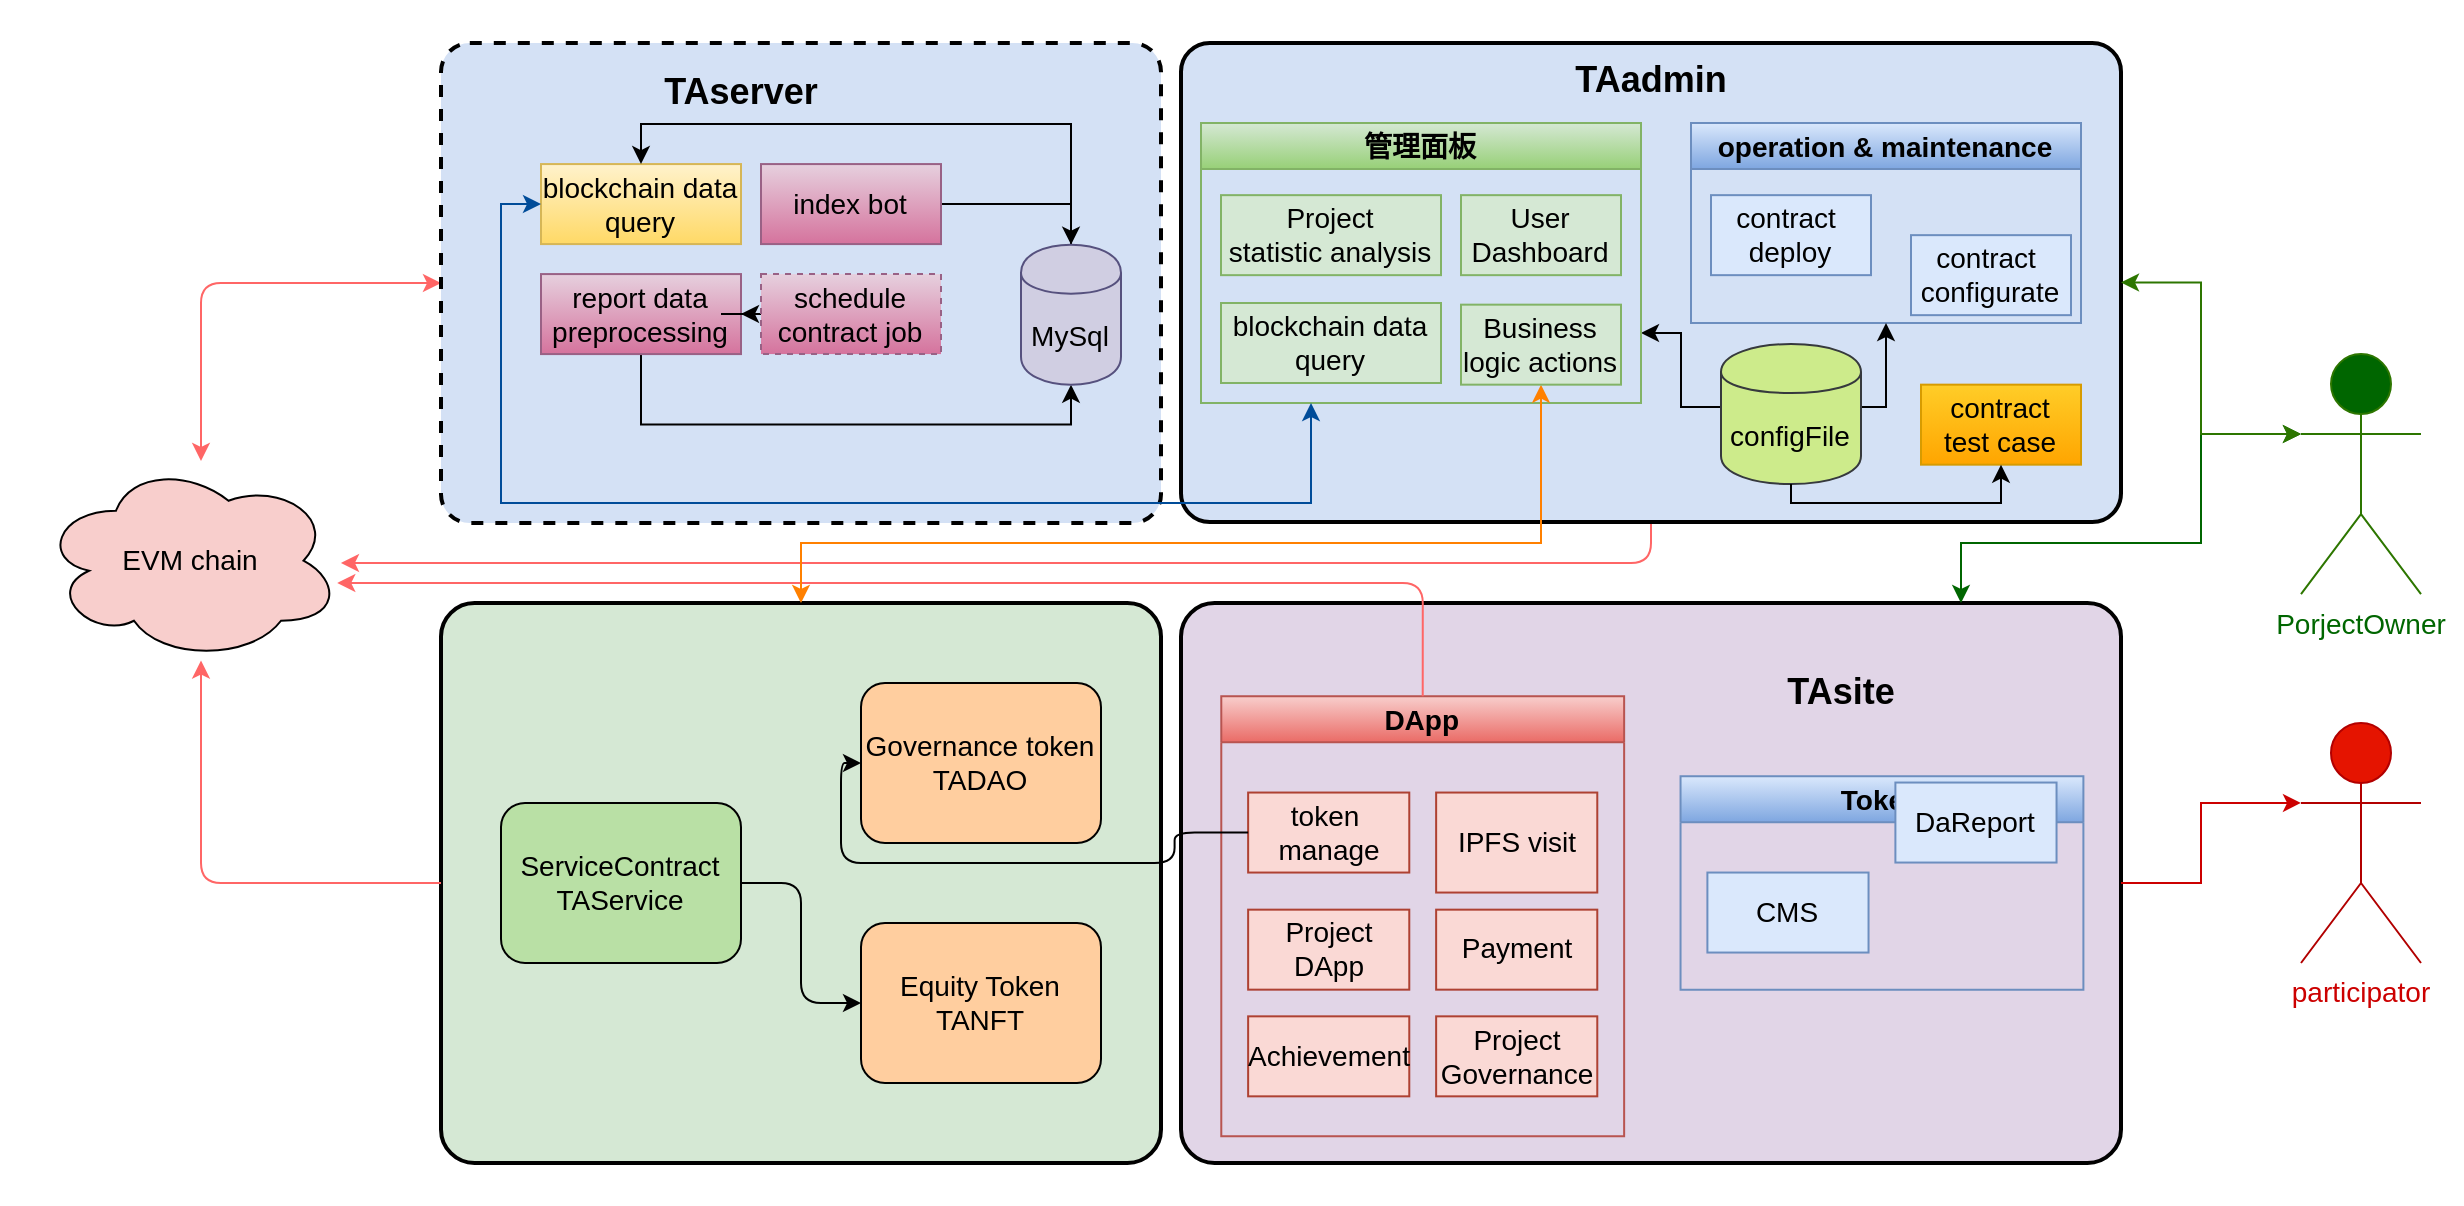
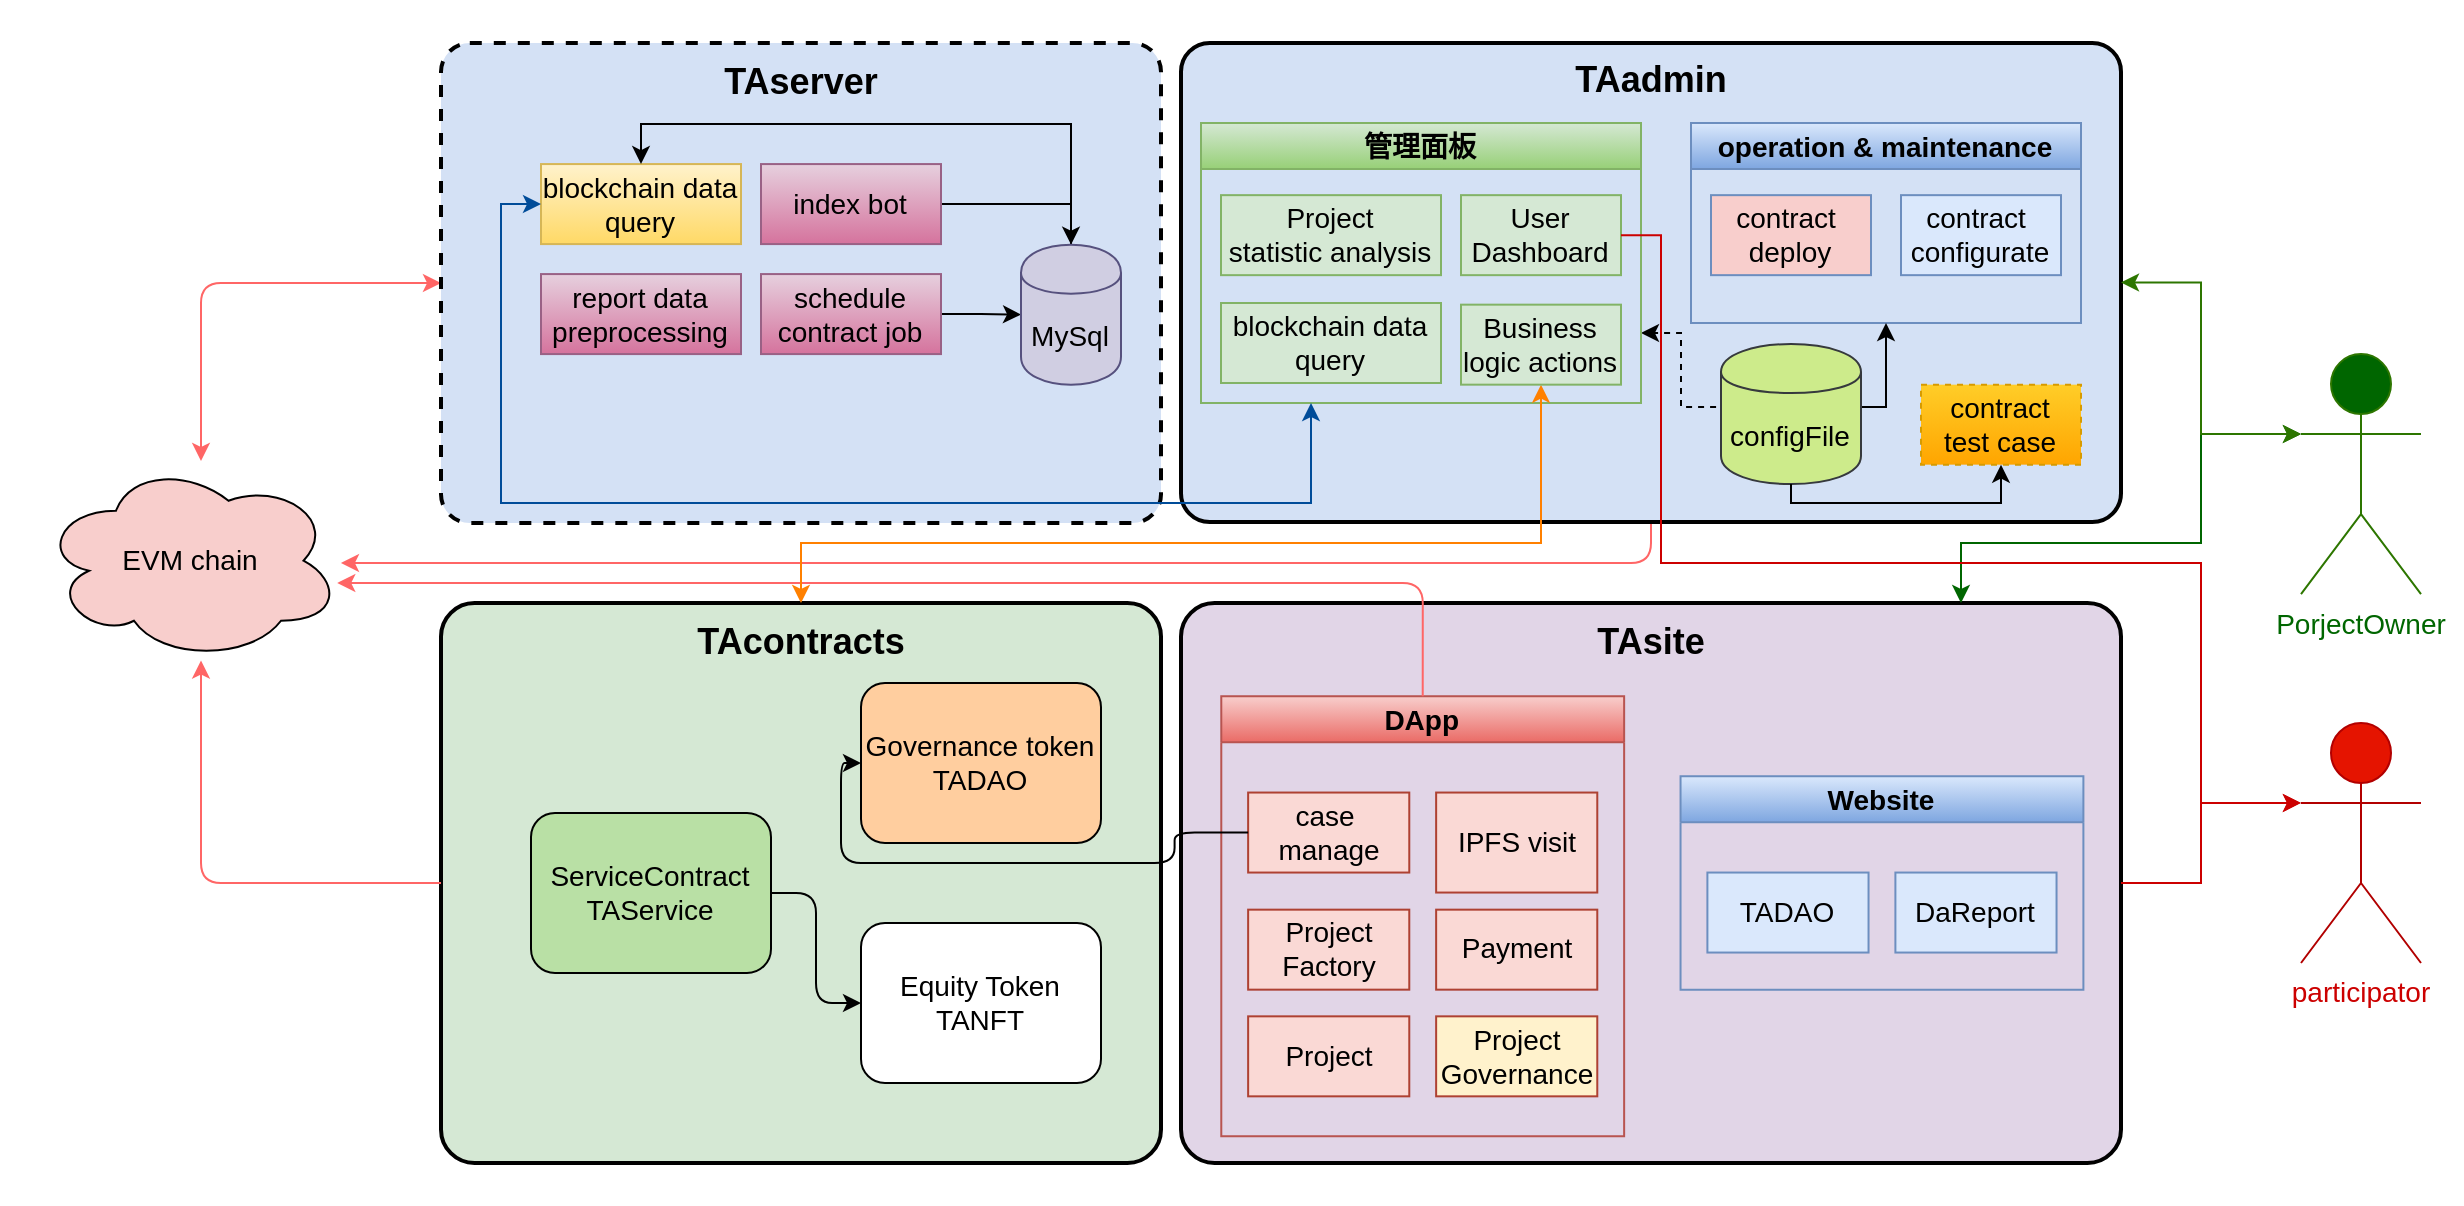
node "TAserver": moved (741, 93) -> (801, 83)
node "contract deploy": fillcolor #dae8fc -> #f8cecc
node "contract configurate": moved (1991, 275) -> (1981, 235)
edge "schedule contract job" -> "report data preprocessing": now "schedule contract job" -> "MySql"
node "schedule contract job": style dashed -> solid
edge "configFile" -> "管理面板": style solid -> dashed
edge "report data preprocessing" -> "MySql": removed
node "contract test case": style solid -> dashed
edge "User Dashboard" -> "participator": added
node "TAcontracts": added
node "TAsite": moved (1841, 693) -> (1651, 643)
node "Token": label "Token" -> "Website"
node "DaReport": moved (1976, 823) -> (1976, 913)
node "token manage": label "token manage" -> "case manage"
node "ServiceContract TAService": moved (621, 883) -> (651, 893)
node "CMS": label "CMS" -> "TADAO"
node "Project DApp": label "Project DApp" -> "Project Factory"
node "Equity Token TANFT": fillcolor #ffce9f -> #ffffff
node "Project Governance": fillcolor #fad9d5 -> #fff2cc
node "Achievement": label "Achievement" -> "Project"
